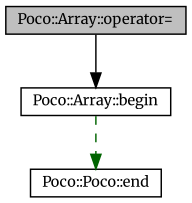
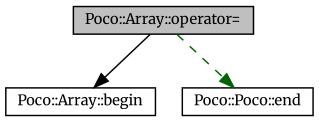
edge "Poco::Array::begin" -> "Poco::Poco::end": now "Poco::Array::operator=" -> "Poco::Poco::end"
